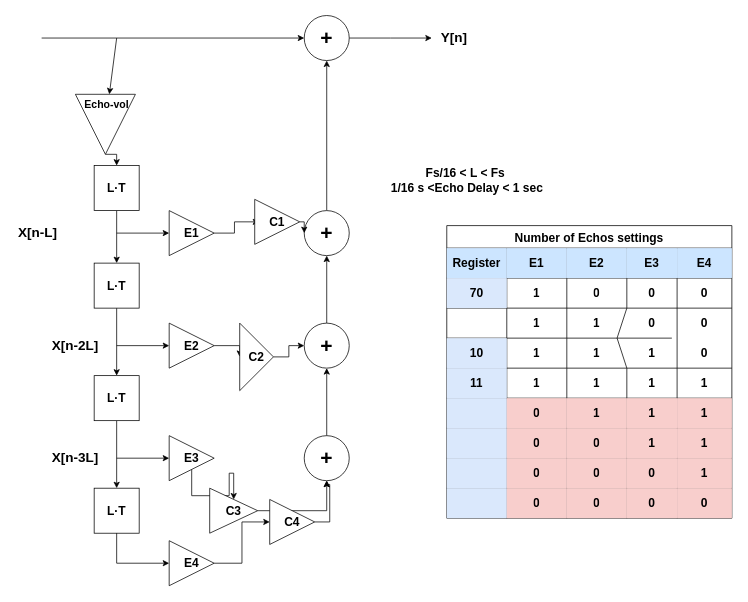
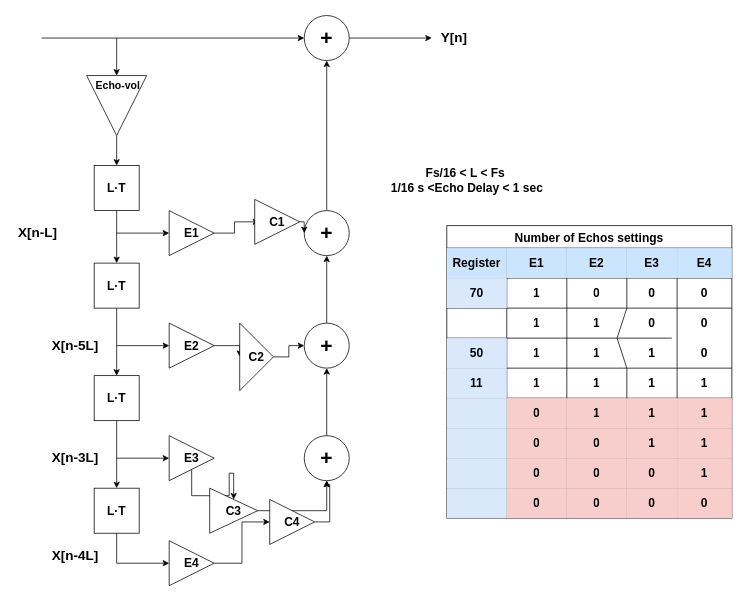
node "Echo-vol": moved (105, 124) -> (117, 105)
node "X[n-2L]": label "X[n-2L]" -> "X[n-5L]"
node "10": label "10" -> "50"
node "X[n-4L]": added
